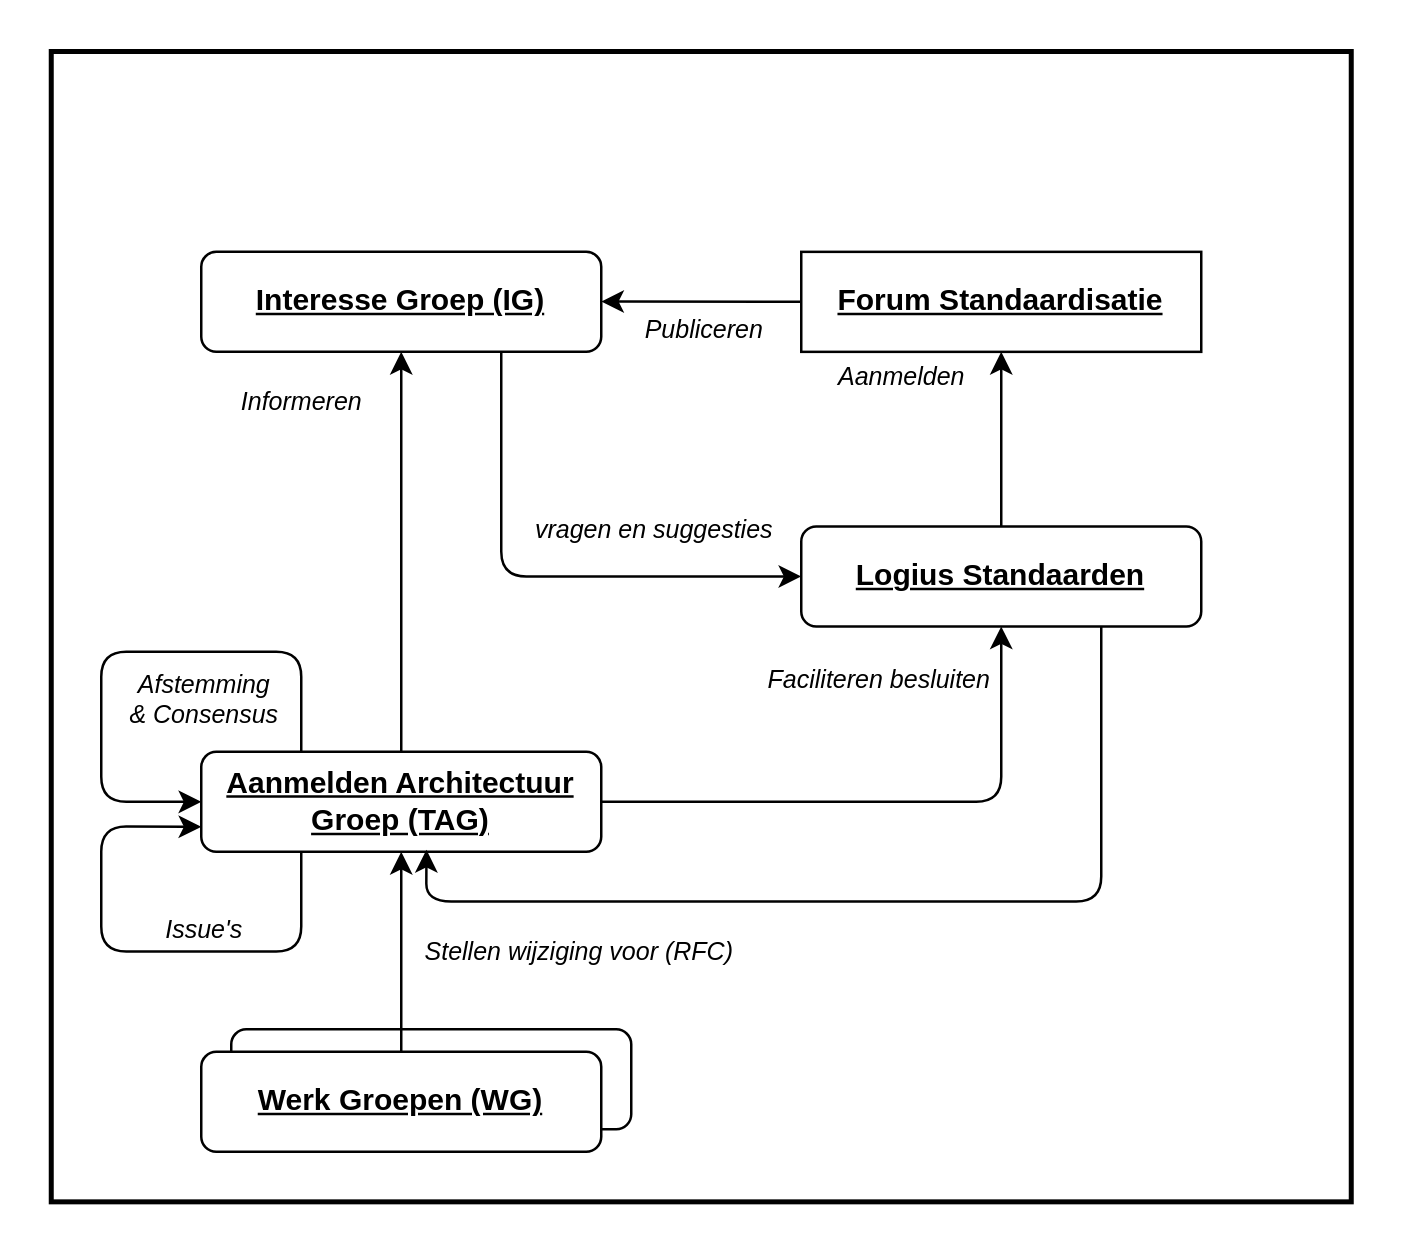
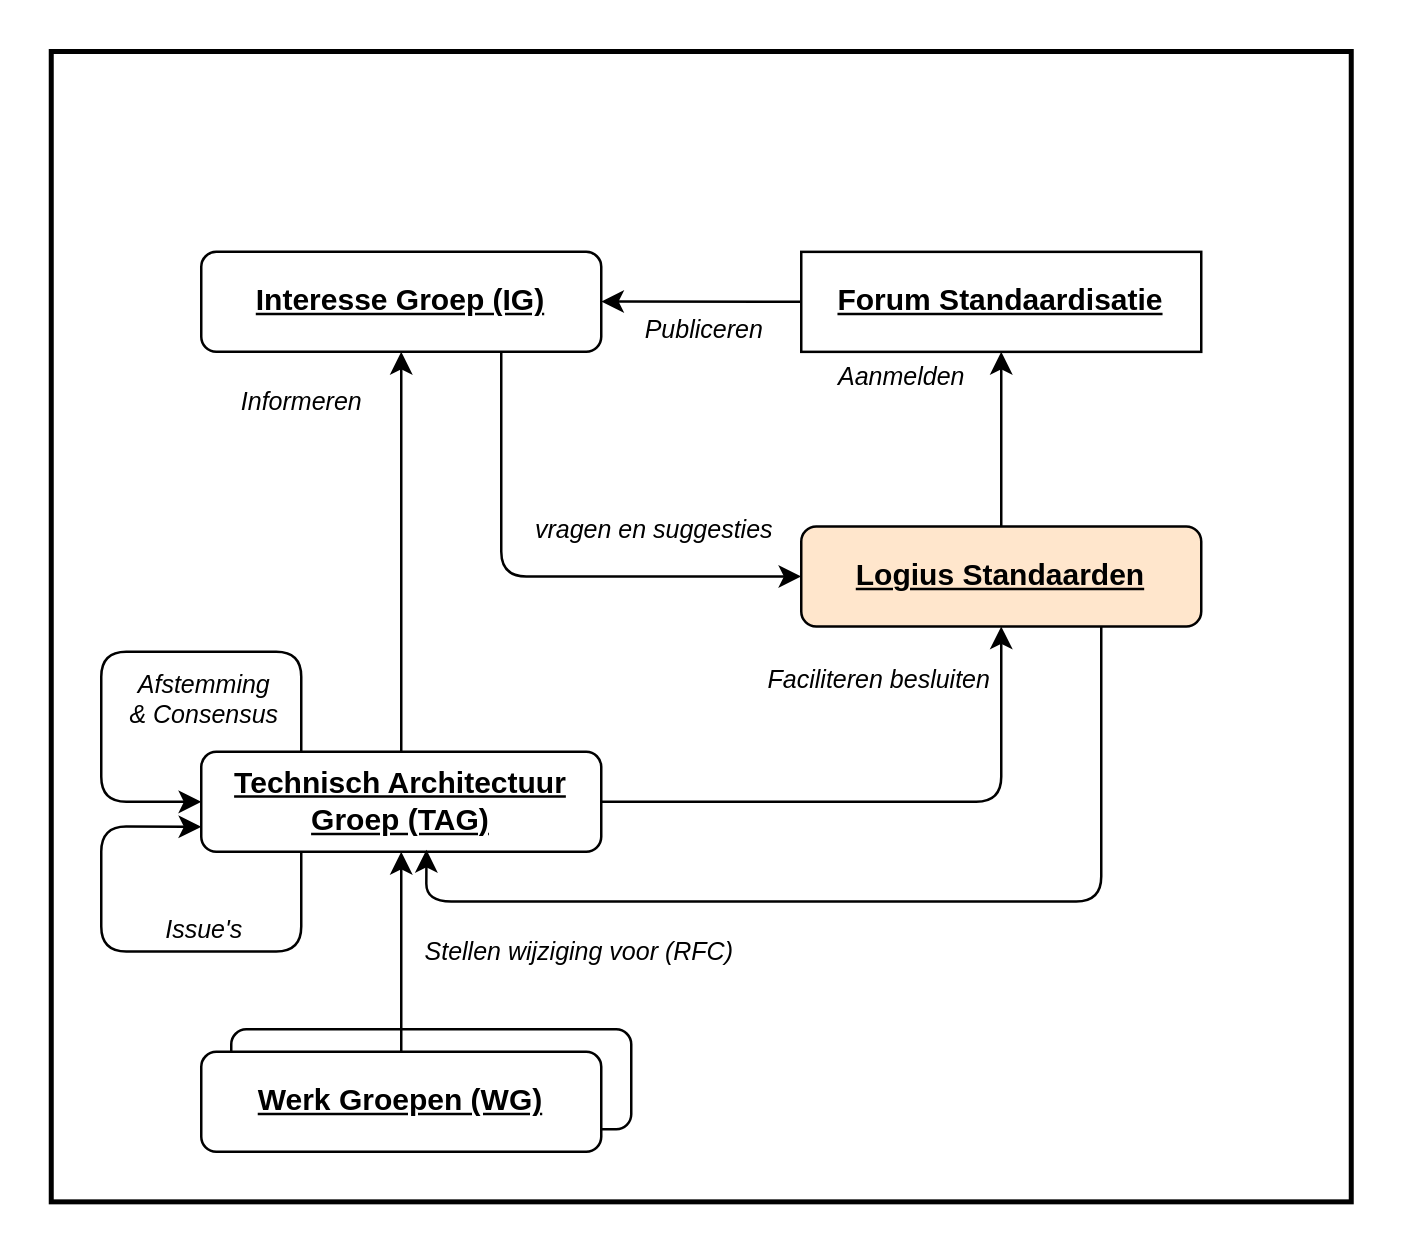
node "Logius Standaarden": fillcolor #ffffff -> #ffe6cc
node "Aanmelden Architectuur Groep (TAG)": label "Aanmelden Architectuur Groep (TAG)" -> "Technisch Architectuur Groep (TAG)"
